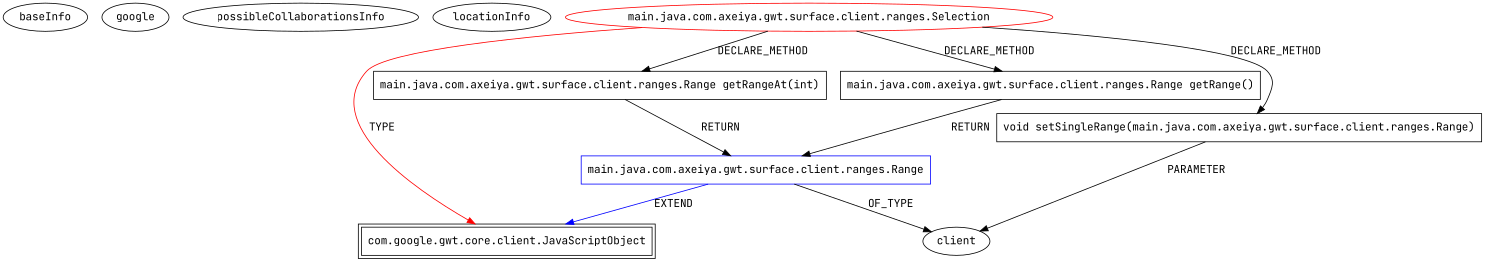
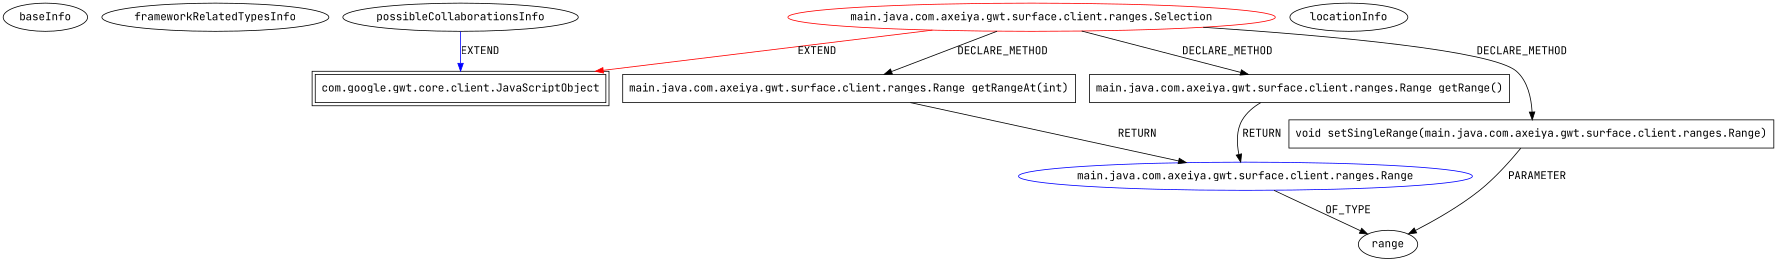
node "google": label "google" -> "frameworkRelatedTypesInfo"
edge "main.java.com.axeiya.gwt.surface.client.ranges.Selection" -> "com.google.gwt.core.client.JavaScriptObject": label "TYPE" -> "EXTEND"
node "main.java.com.axeiya.gwt.surface.client.ranges.Range": shape box -> ellipse
edge "main.java.com.axeiya.gwt.surface.client.ranges.Range" -> "com.google.gwt.core.client.JavaScriptObject": now "possibleCollaborationsInfo" -> "com.google.gwt.core.client.JavaScriptObject"
node "client": label "client" -> "range"
